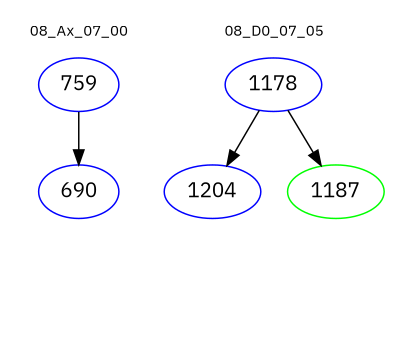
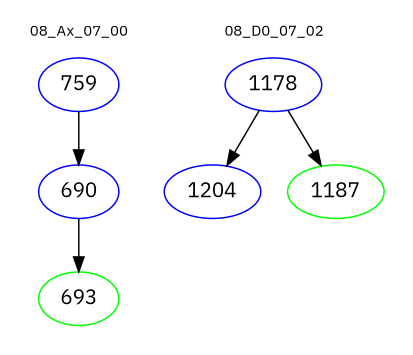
cluster "08_D0_07_05": label "08_D0_07_05" -> "08_D0_07_02"
node "693": added
